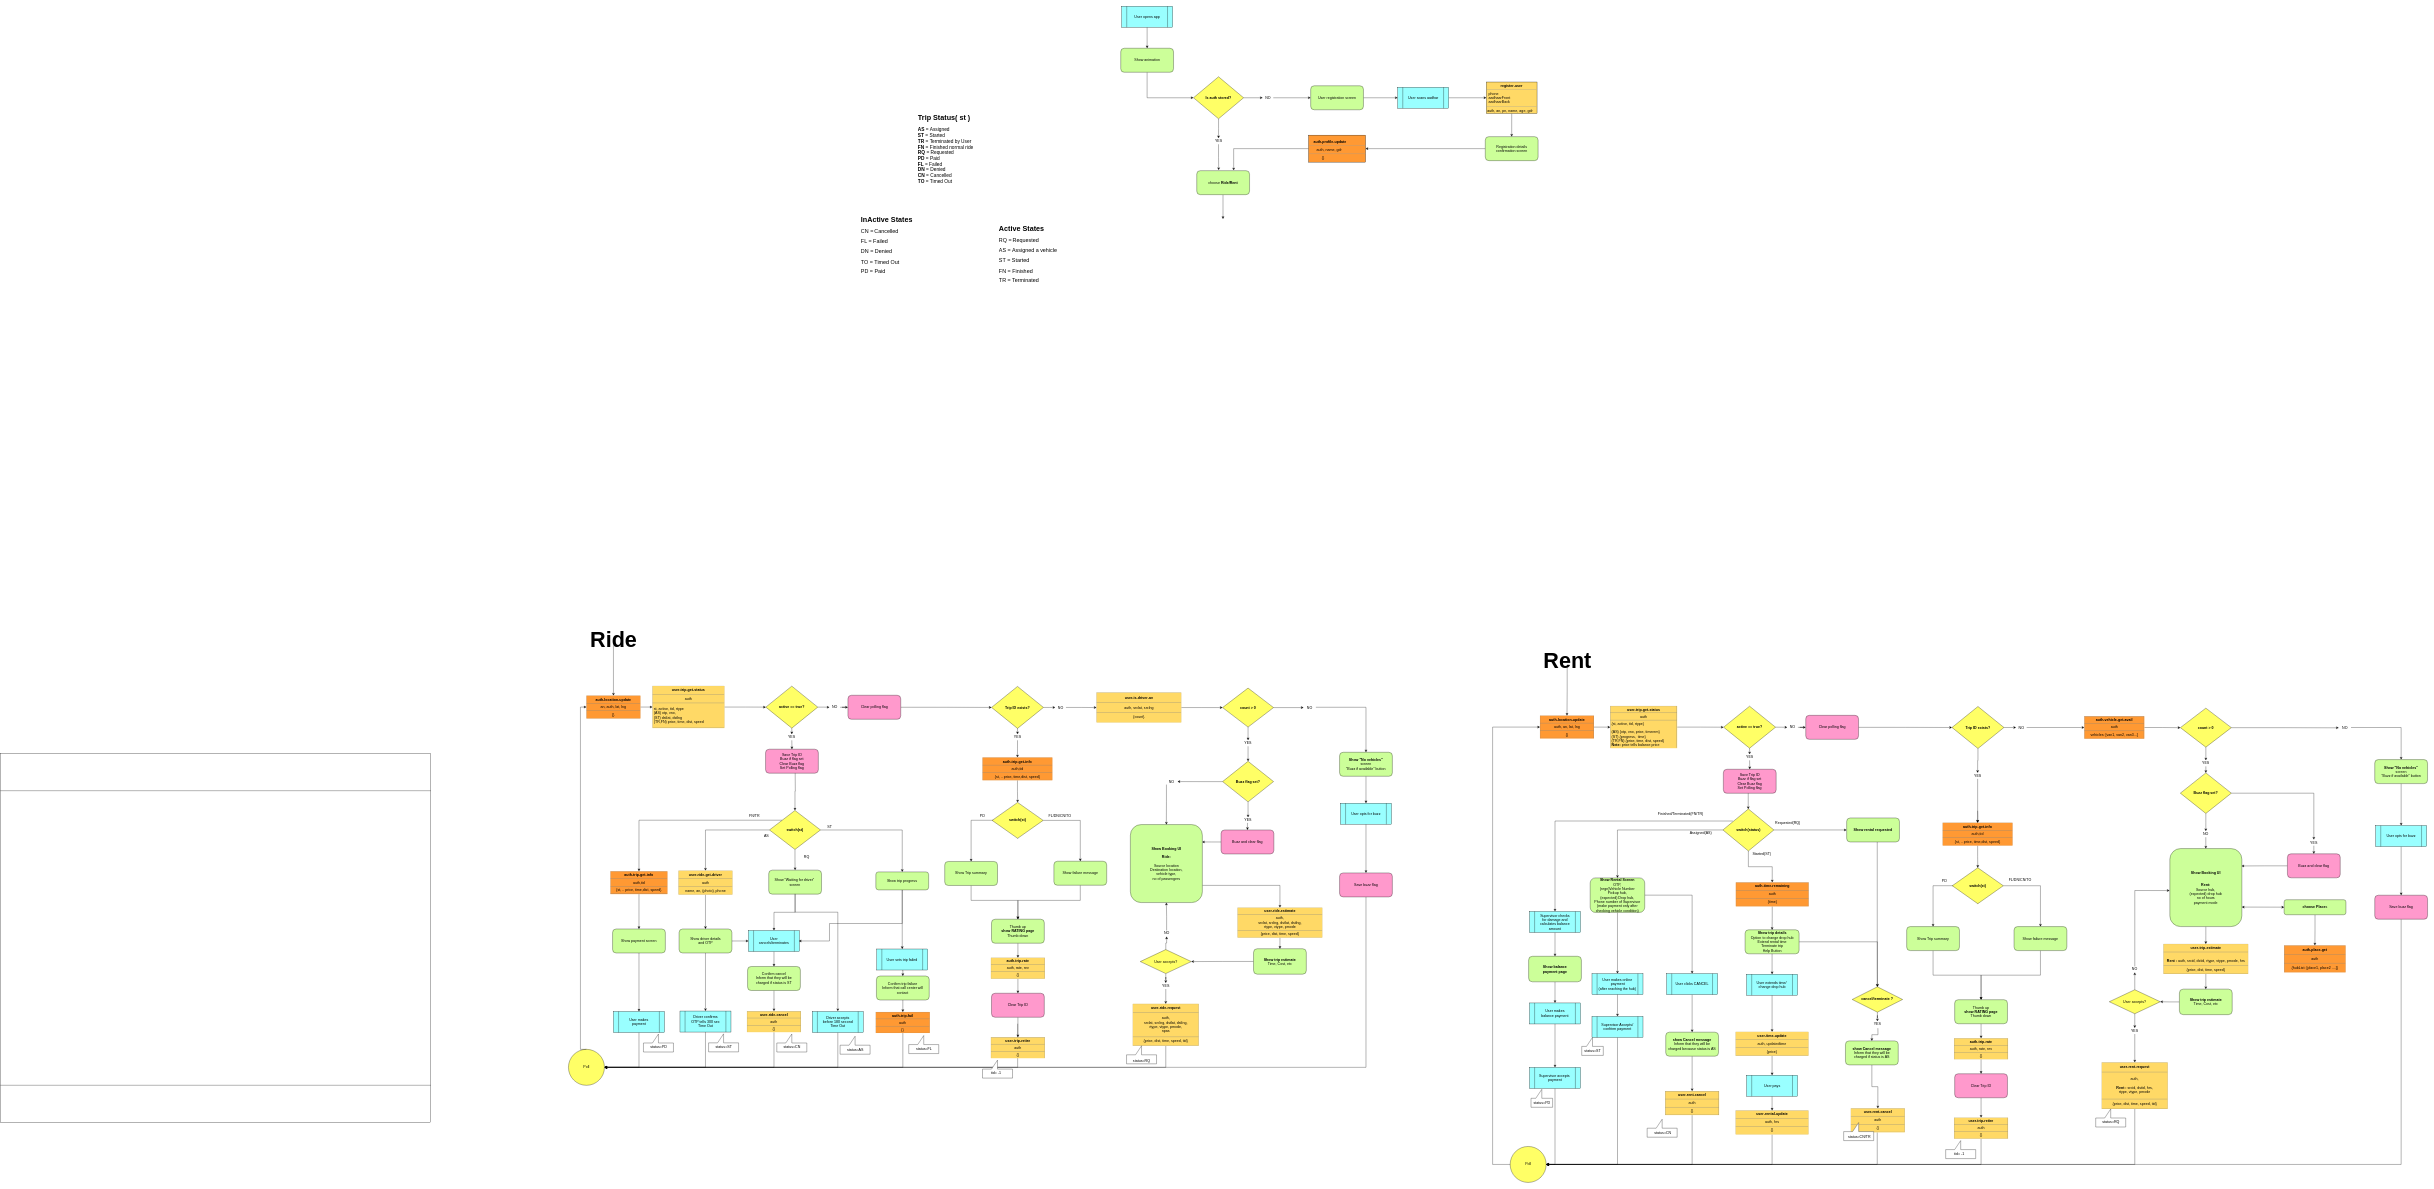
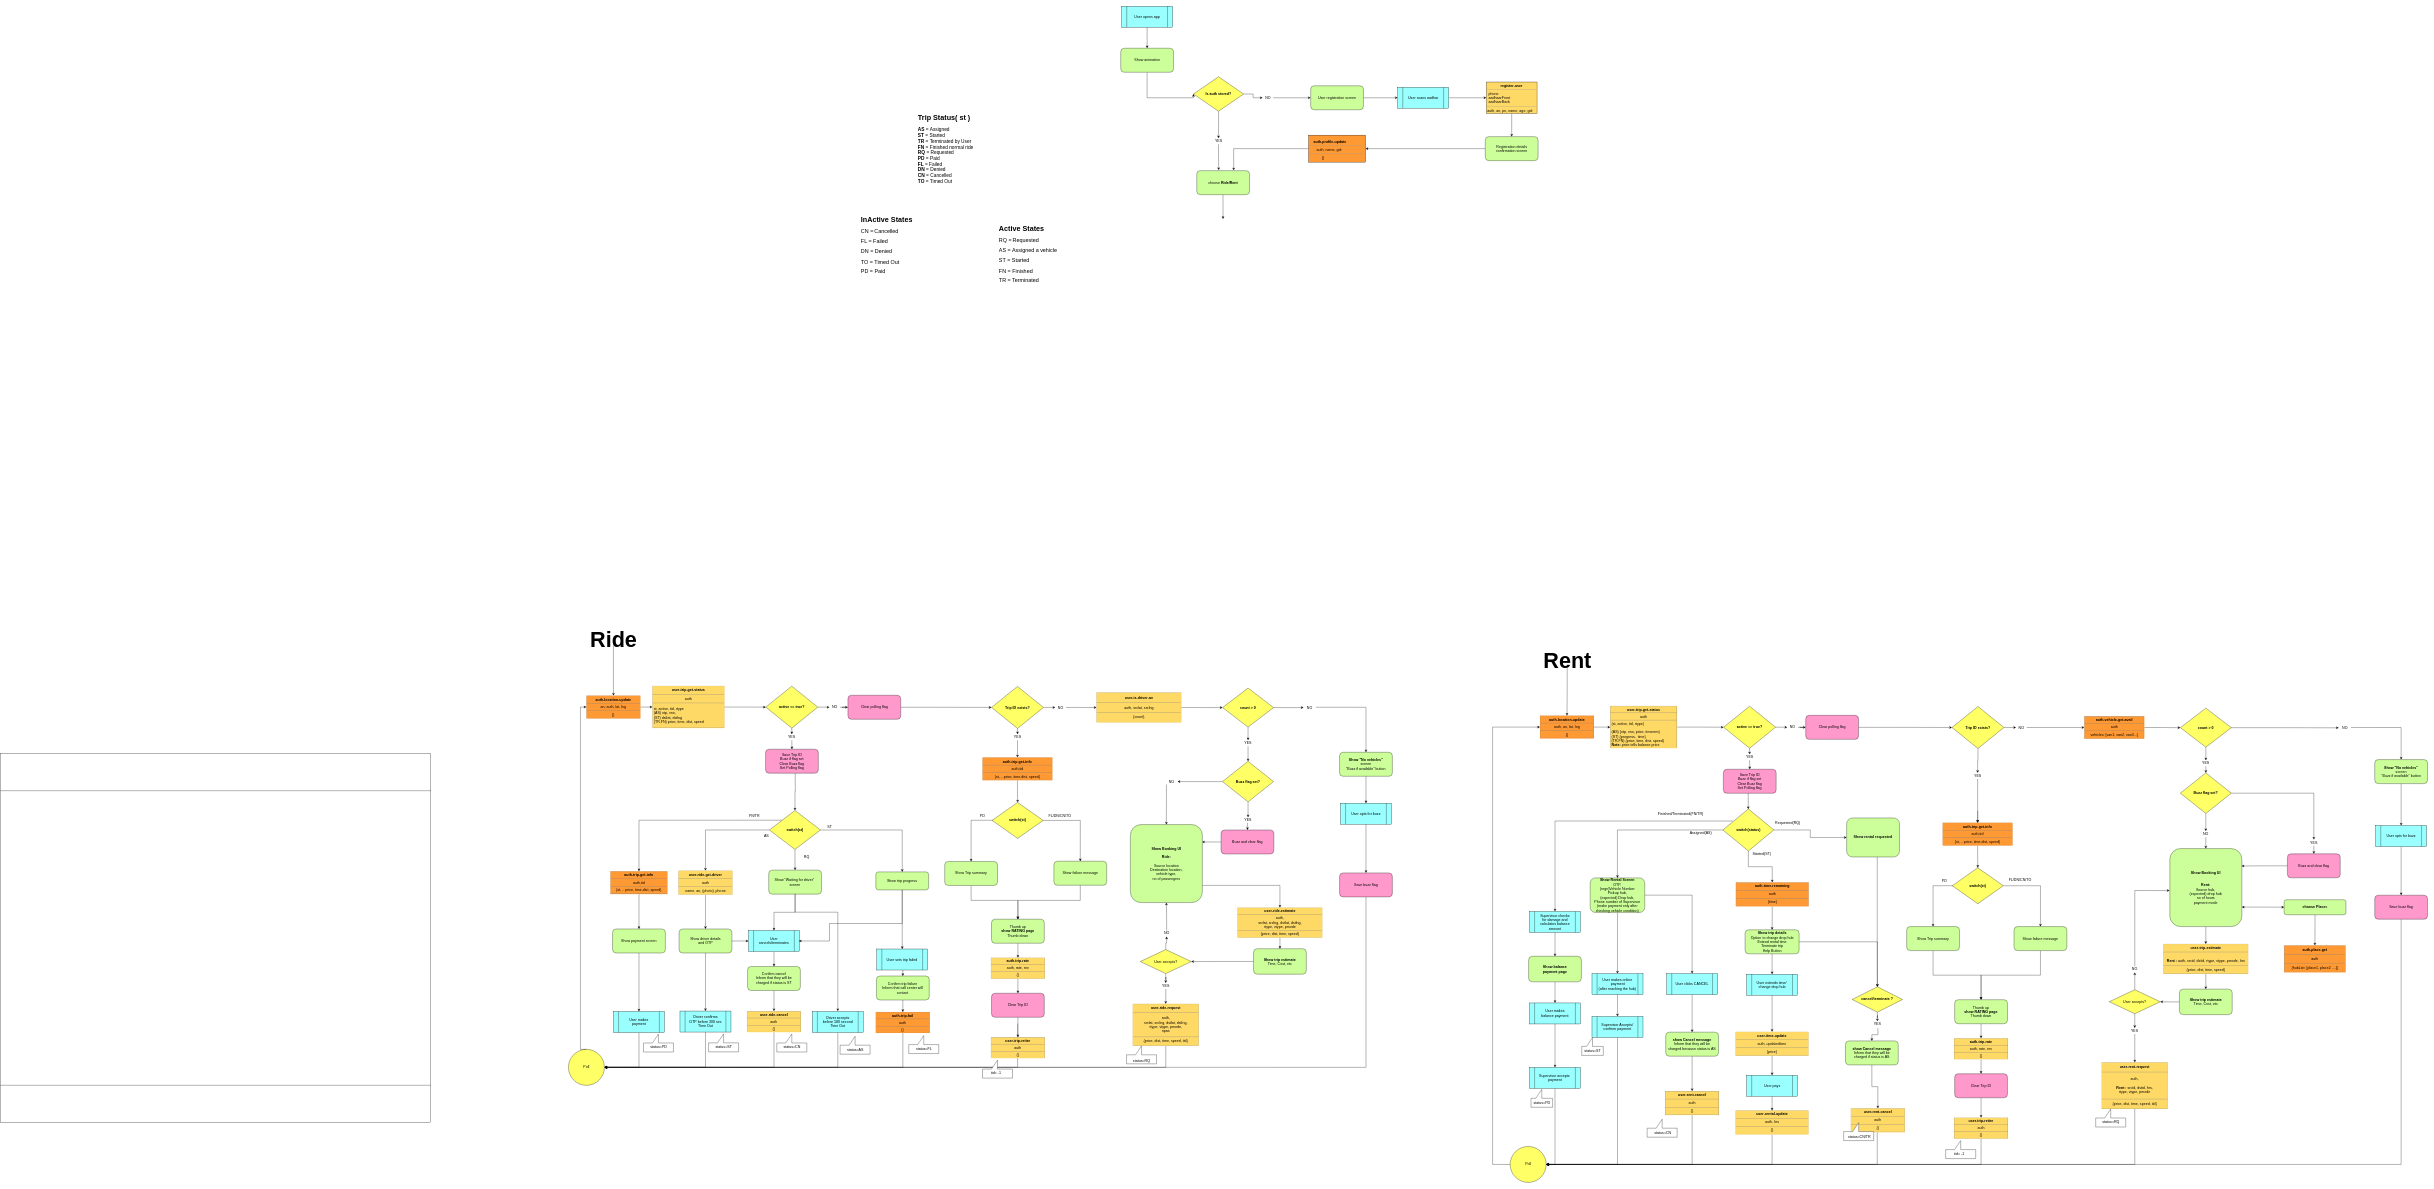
node "Is auth stored?": size 50x42 -> 50x35
node "Show rental requested": size 53x24 -> 53x39
node "Driver confirms OTP tells 300 sec Time Out": label "Driver confirms OTP tells 300 sec Time Out" -> "Driver confirms OTP before 300 sec Time Out"
